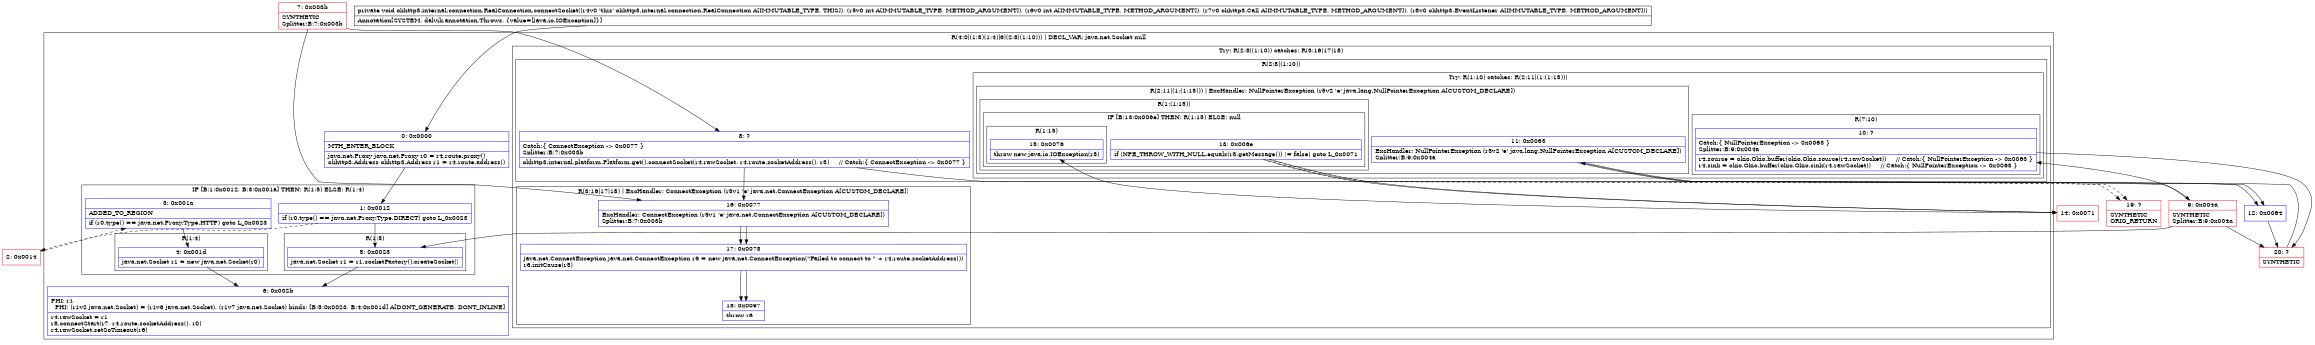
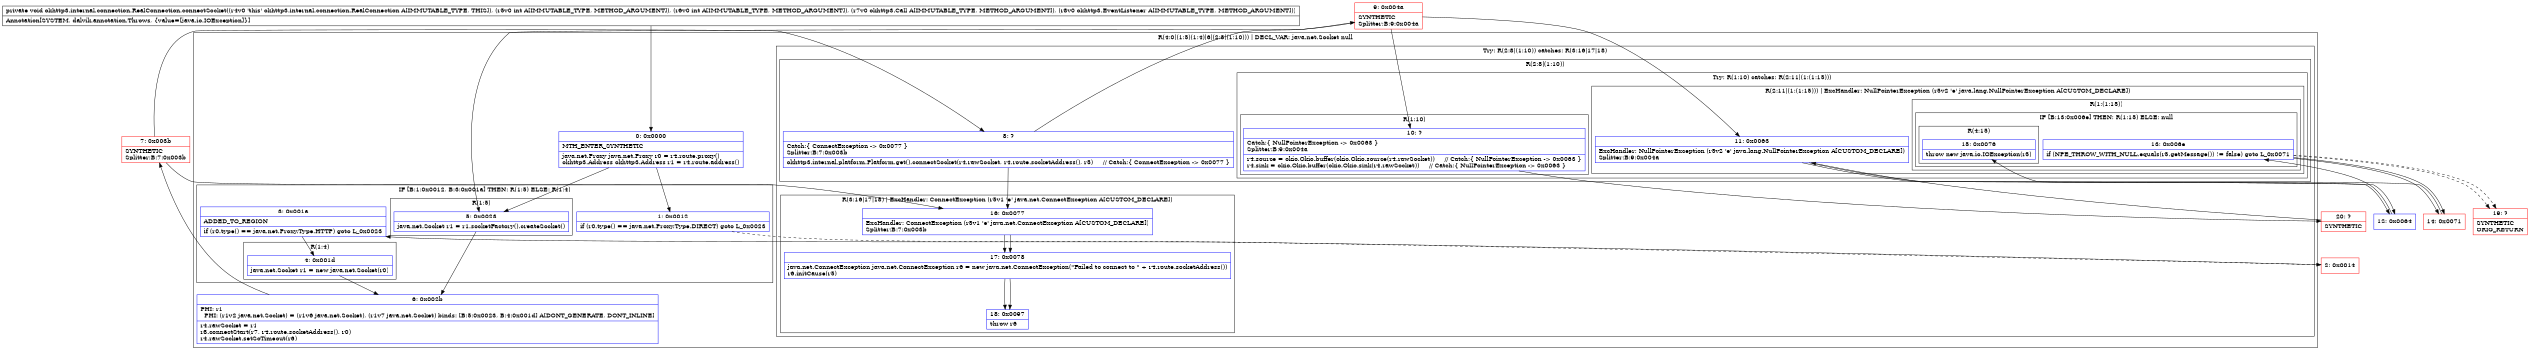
cluster "R(7:10)": label "R(7:10)" -> "R(1:10)"
cluster "R(1:15)": label "R(1:15)" -> "R(4:15)"
node "0: 0x0000": text "MTH_ENTER_BLOCK" -> "MTH_ENTER_SYNTHETIC"
edge "1: 0x0012" -> "5: 0x0023": now "0: 0x0000" -> "5: 0x0023"
edge "12: 0x0064" -> "20: ?": now "12: 0x0064" -> "13: 0x006e"
edge "9: 0x004a" -> "20: ?": now "9: 0x004a" -> "11: 0x0063"
edge "2: 0x0014" -> "3: 0x001a": style dashed -> solid
edge "6: 0x002b" -> "7: 0x003b": added
